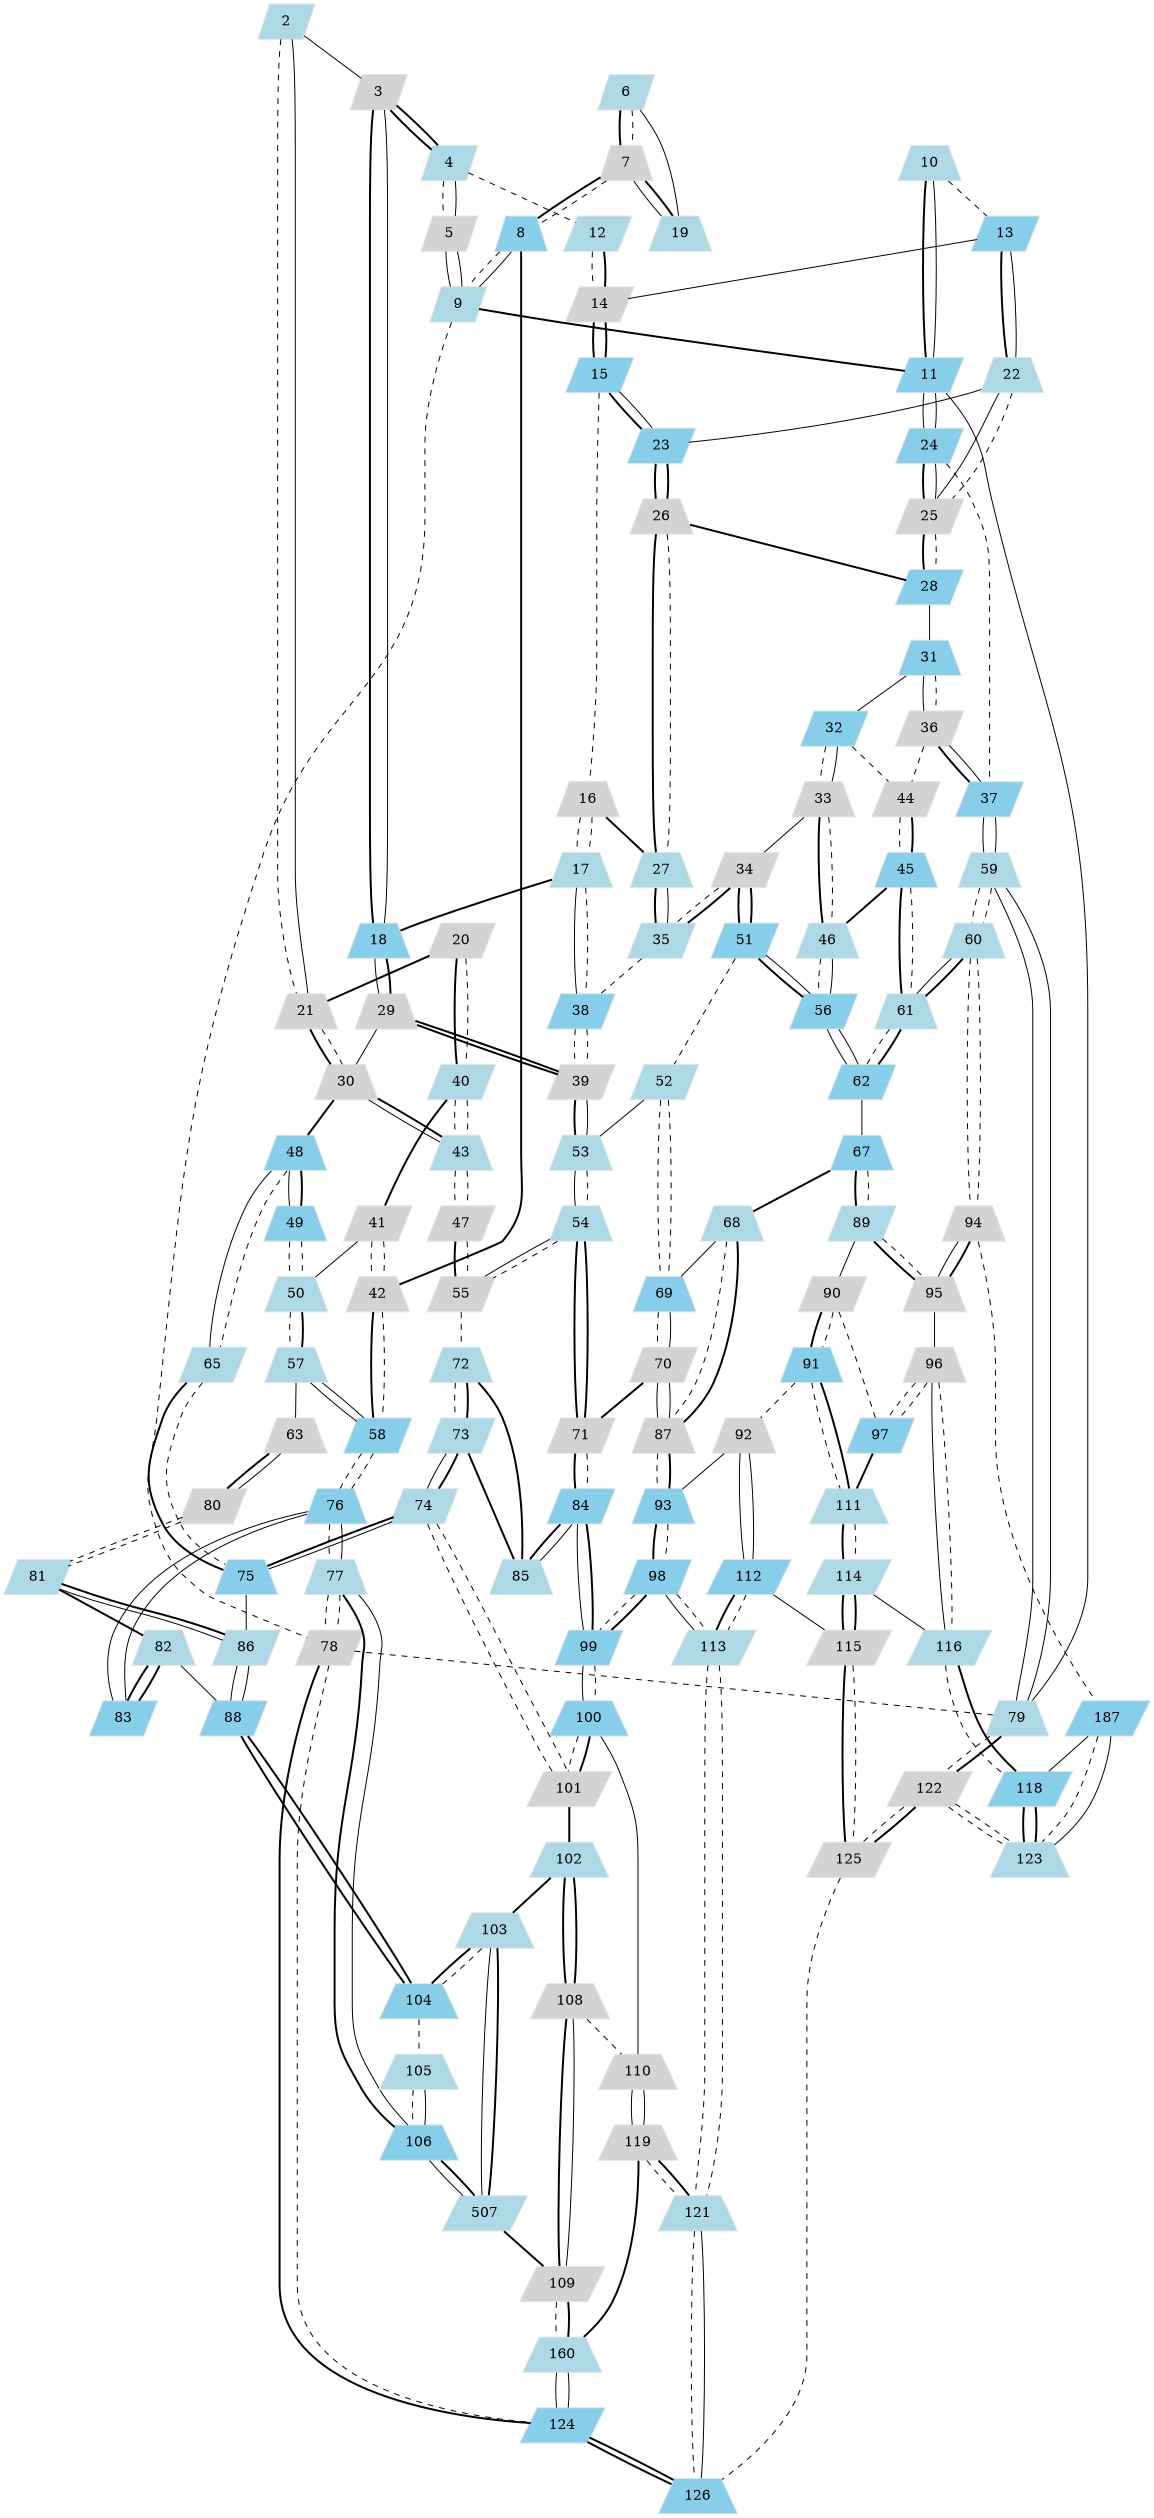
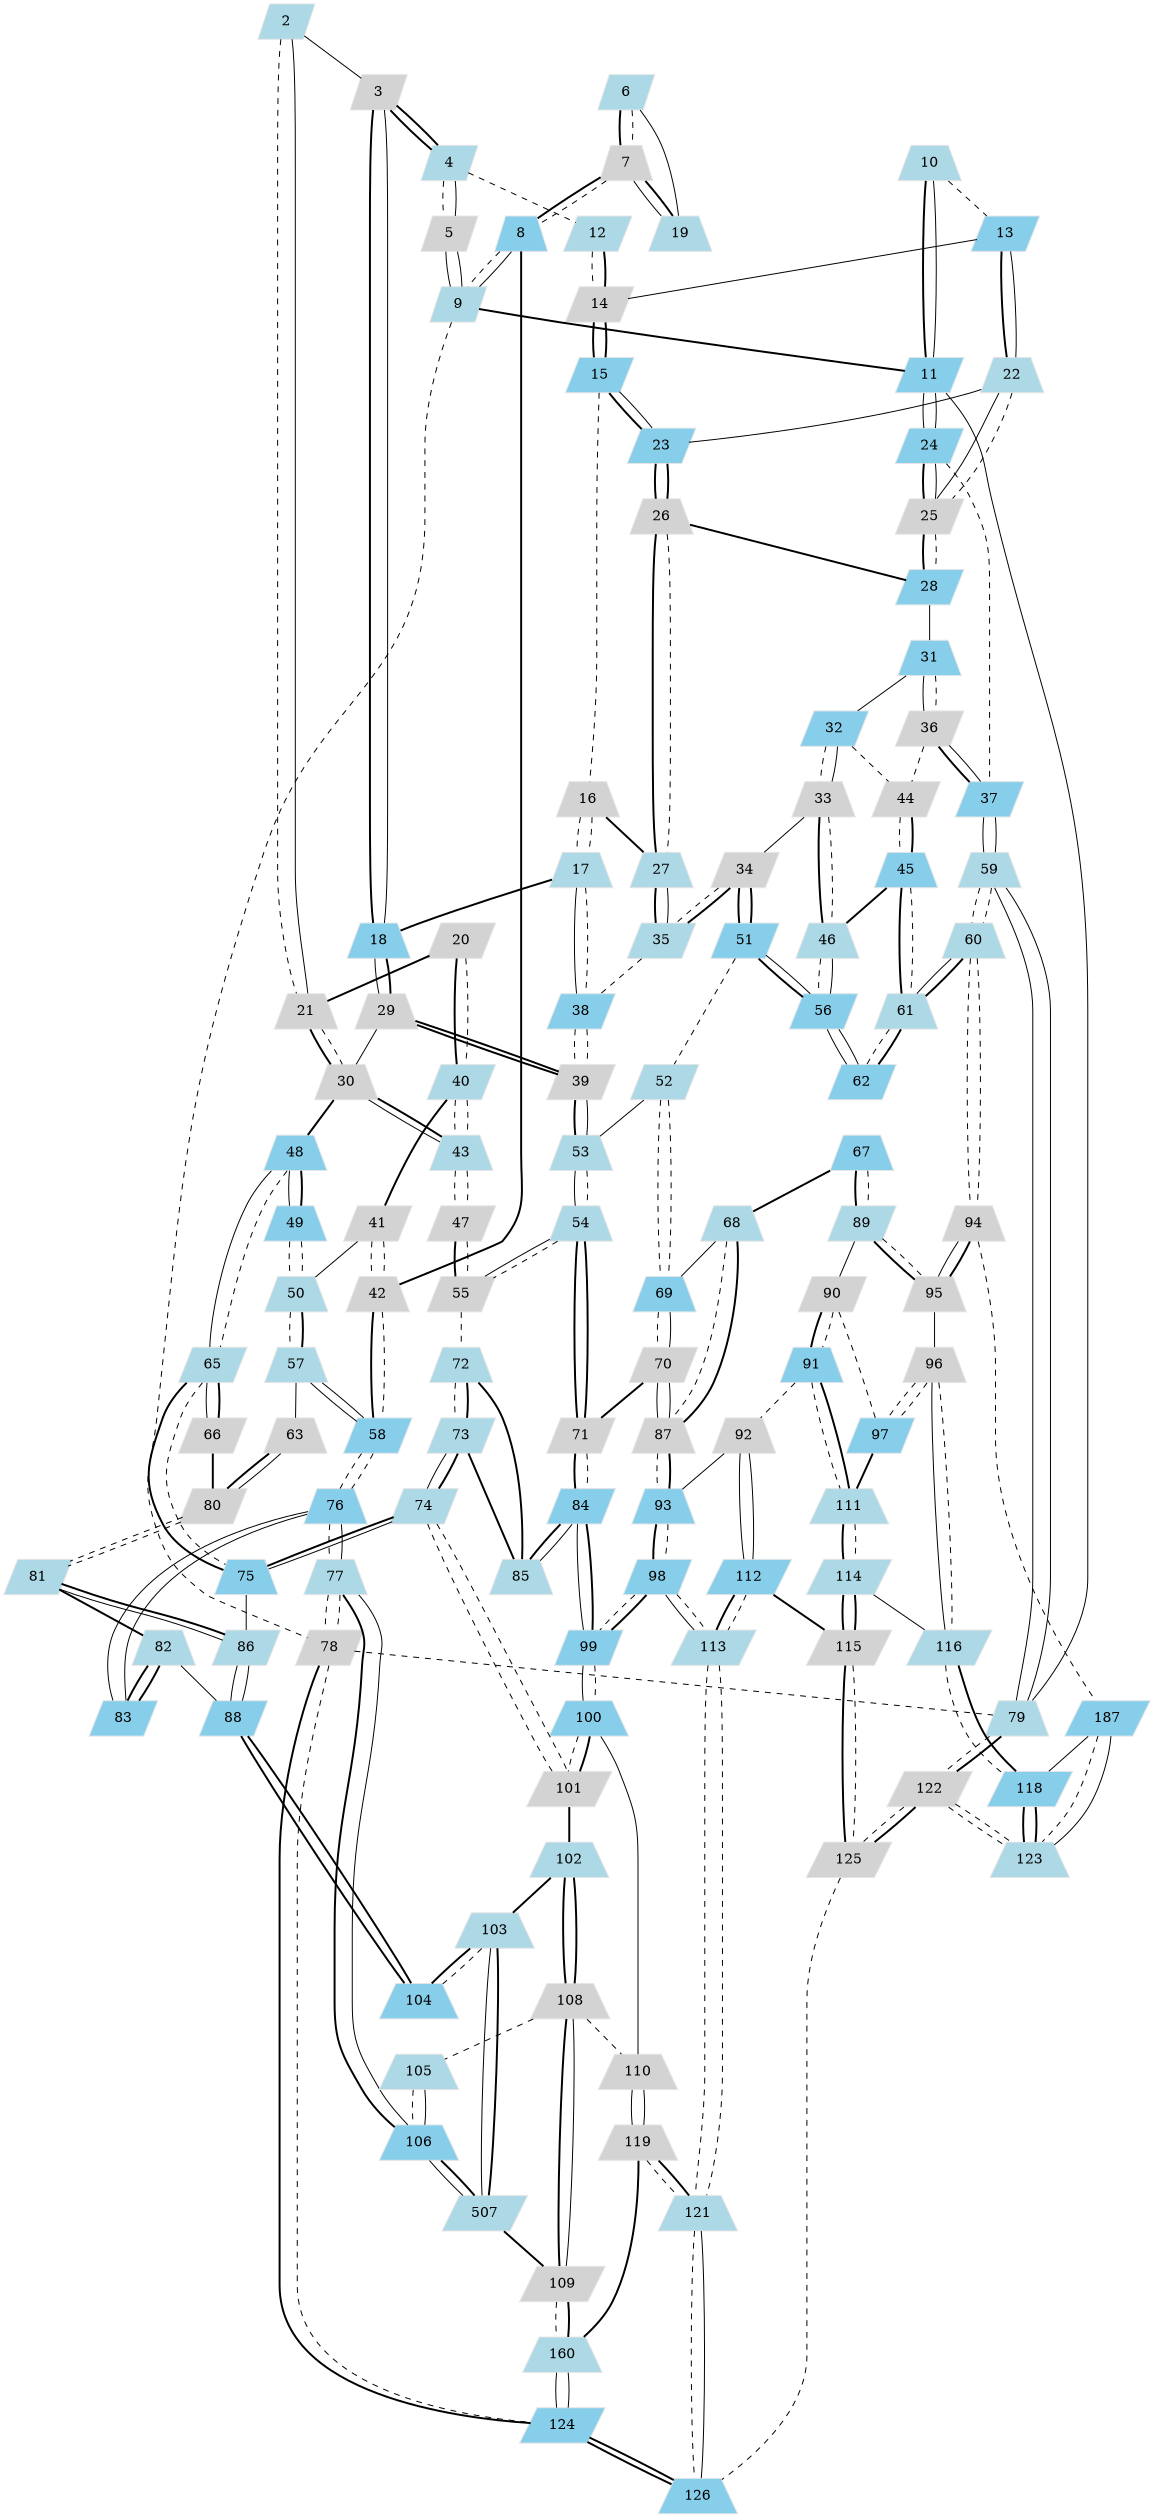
edge "62" -- "67": removed
node "66": added
edge "112" -- "115": style solid -> bold
edge "104" -- "105": now "108" -- "105"
